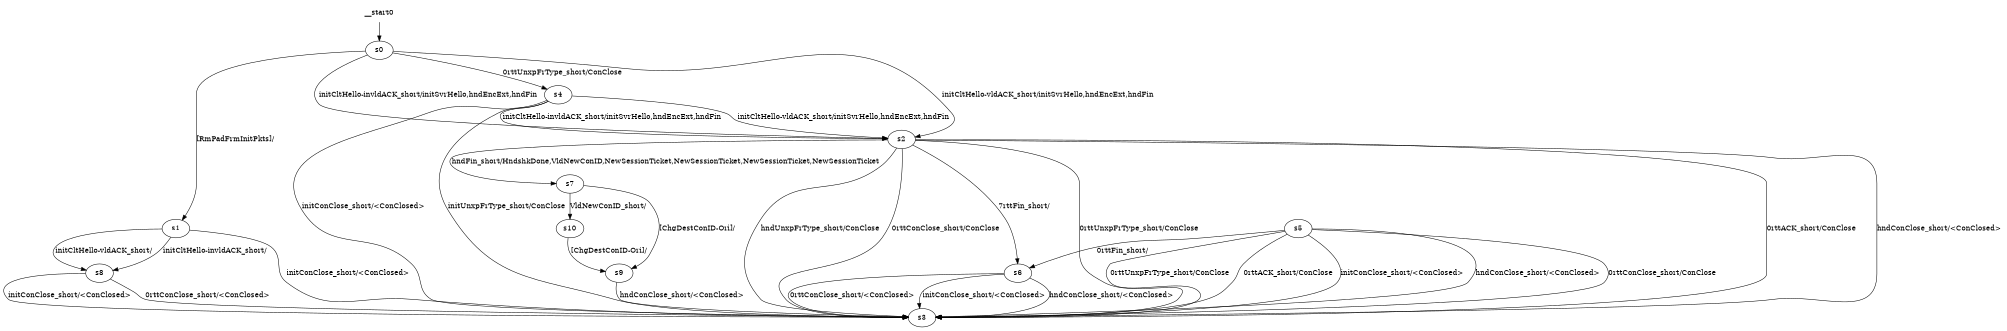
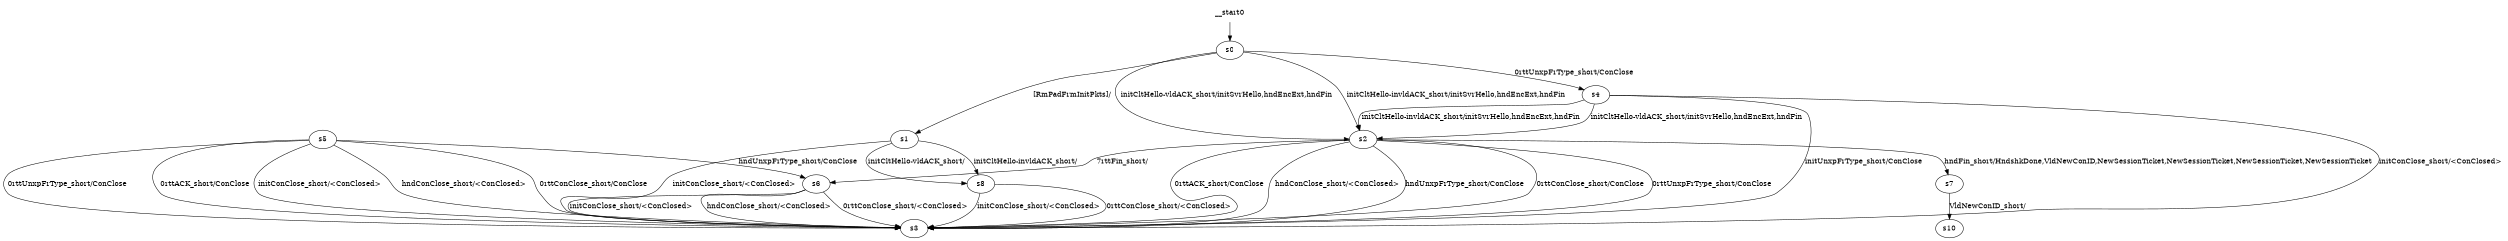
edge "s5" -> "s6": label "0rttFin_short/ " -> "hndUnxpFrType_short/ConClose "
node "s9": removed
